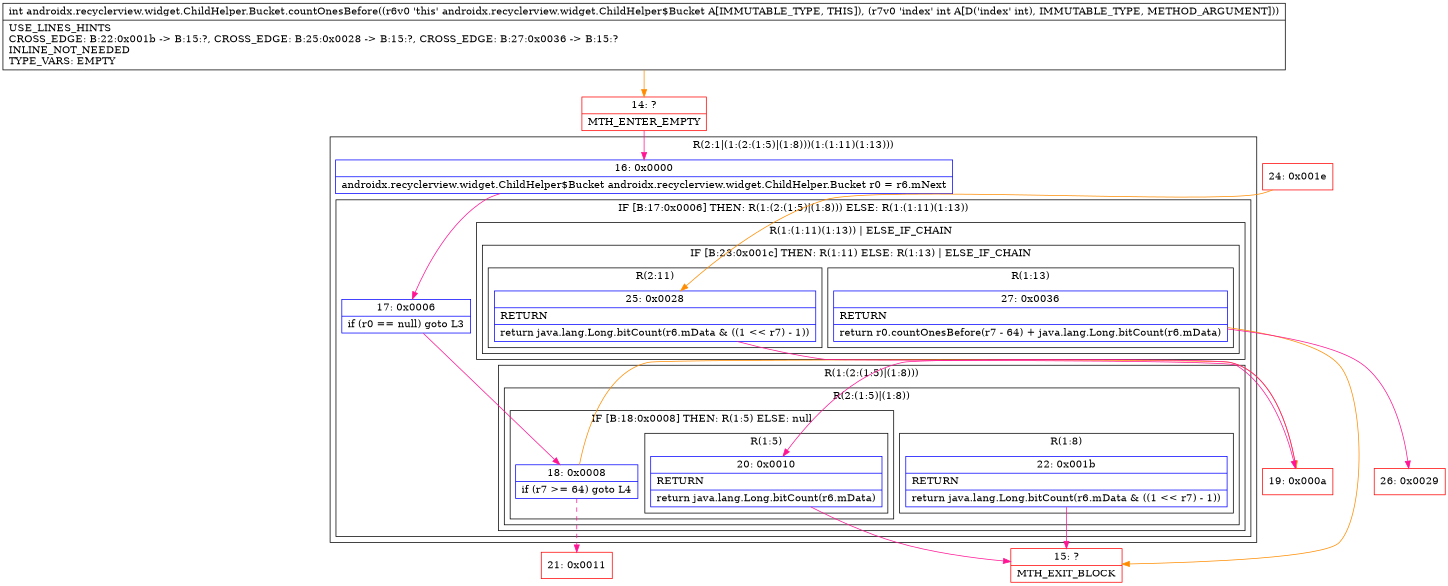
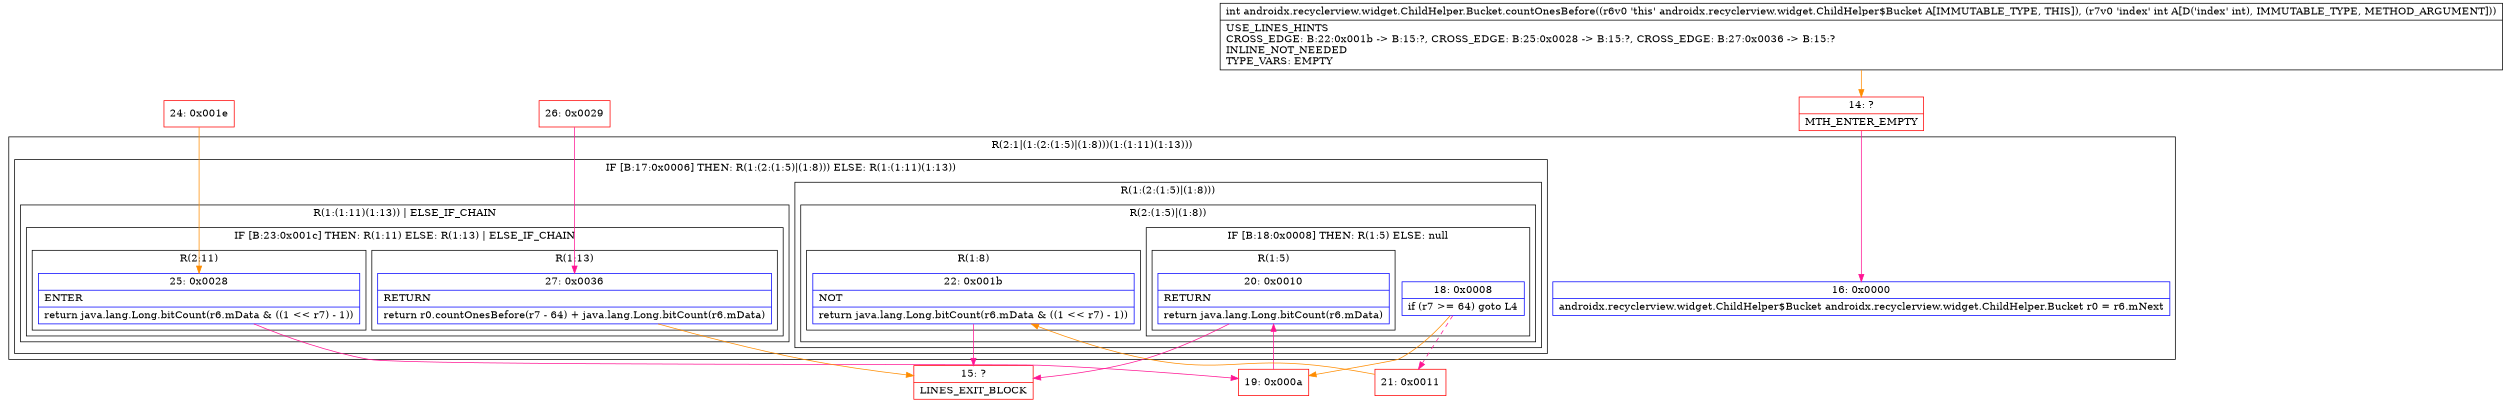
node "17: 0x0006": removed
node "25: 0x0028": text "RETURN" -> "ENTER"
edge "27: 0x0036" -> "26: 0x0029": reversed
edge "21: 0x0011" -> "22: 0x001b": added
node "22: 0x001b": text "RETURN" -> "NOT"
node "15: ?": text "MTH_EXIT_BLOCK" -> "LINES_EXIT_BLOCK"
